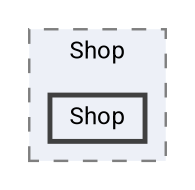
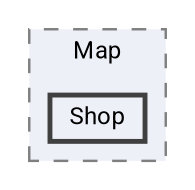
cluster "Shop": label "Shop" -> "Map"
